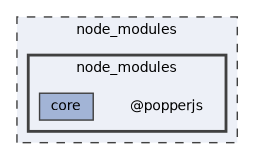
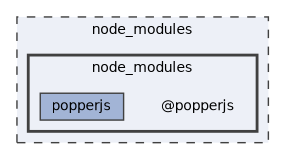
node "core": label "core" -> "popperjs"
